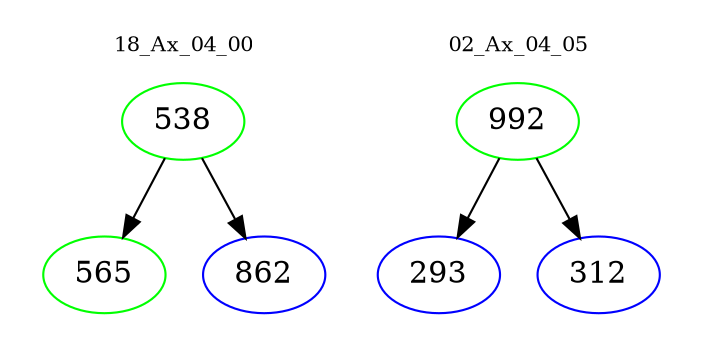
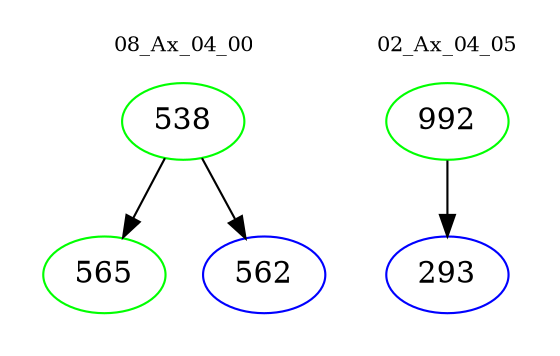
cluster "18_Ax_04_00": label "18_Ax_04_00" -> "08_Ax_04_00"
node "862": label "862" -> "562"
node "312": removed
